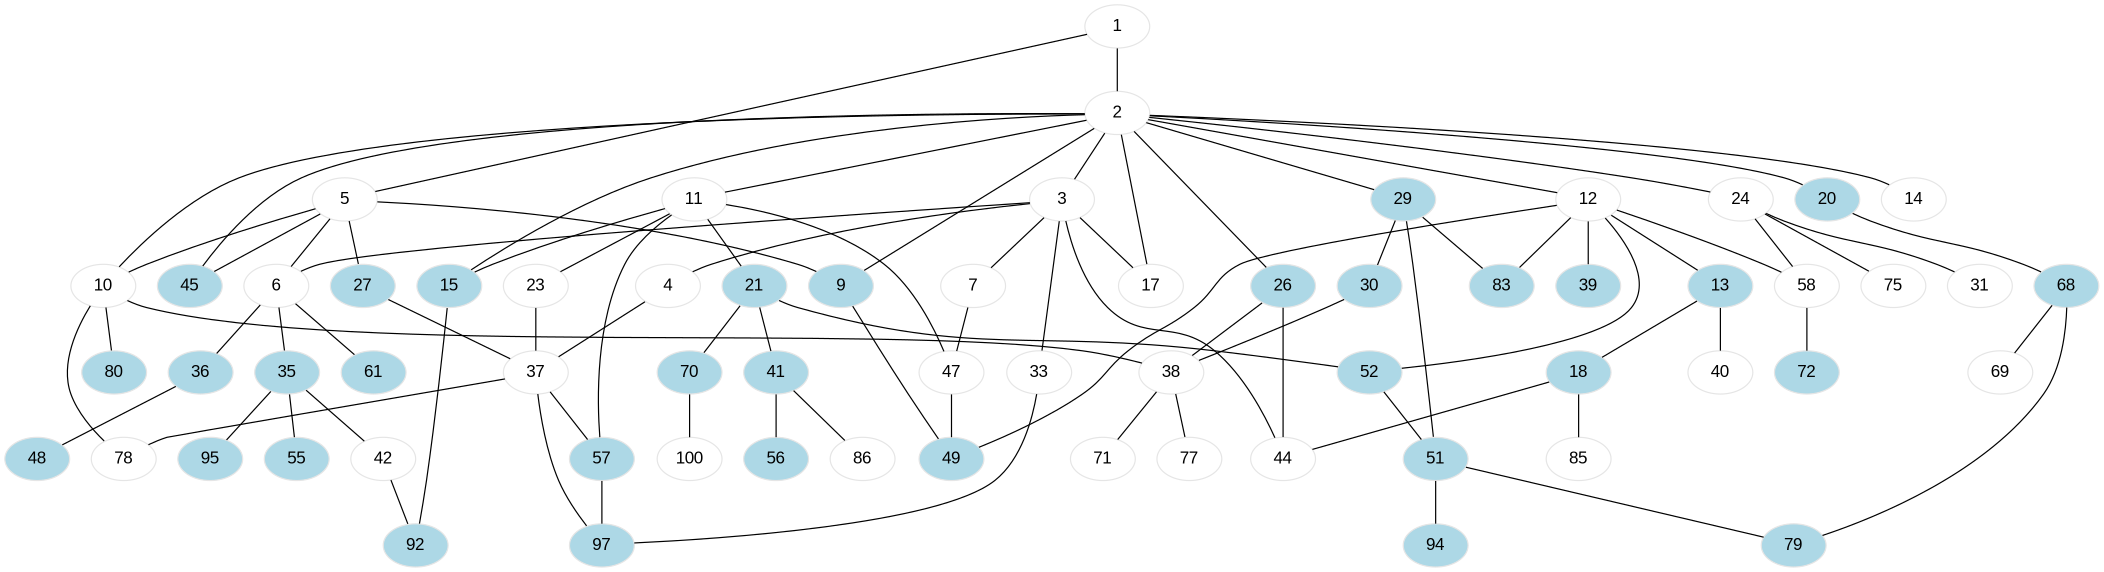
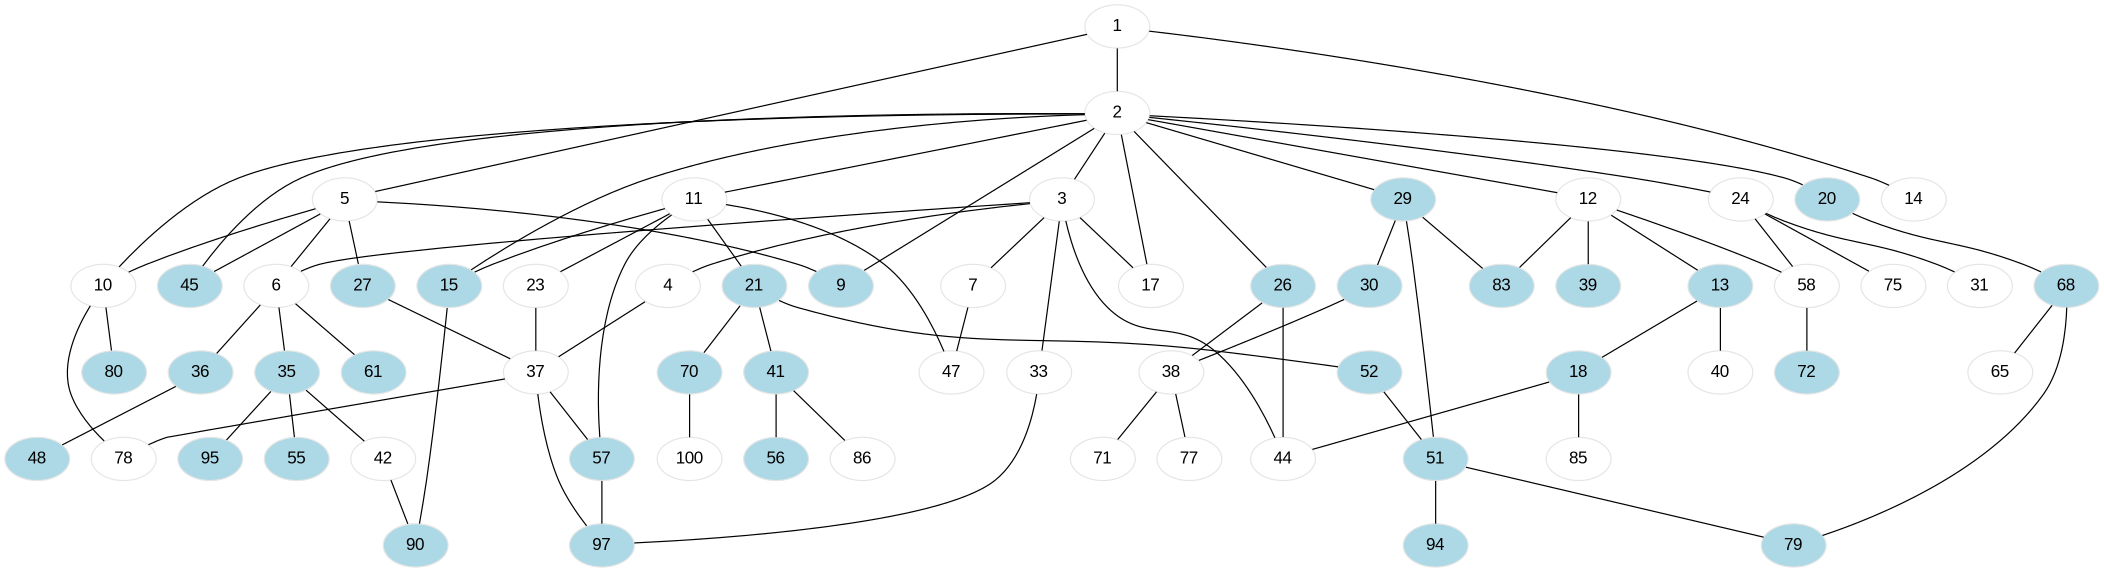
edge "2" -- "14": now "1" -- "14"
edge "10" -- "38": removed
edge "12" -- "52": removed
node "69": label "69" -> "65"
node "49": removed
node "92": label "92" -> "90"
